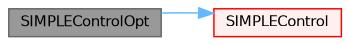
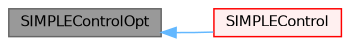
edge "SIMPLEControlOpt" -> "SIMPLEControl": reversed
